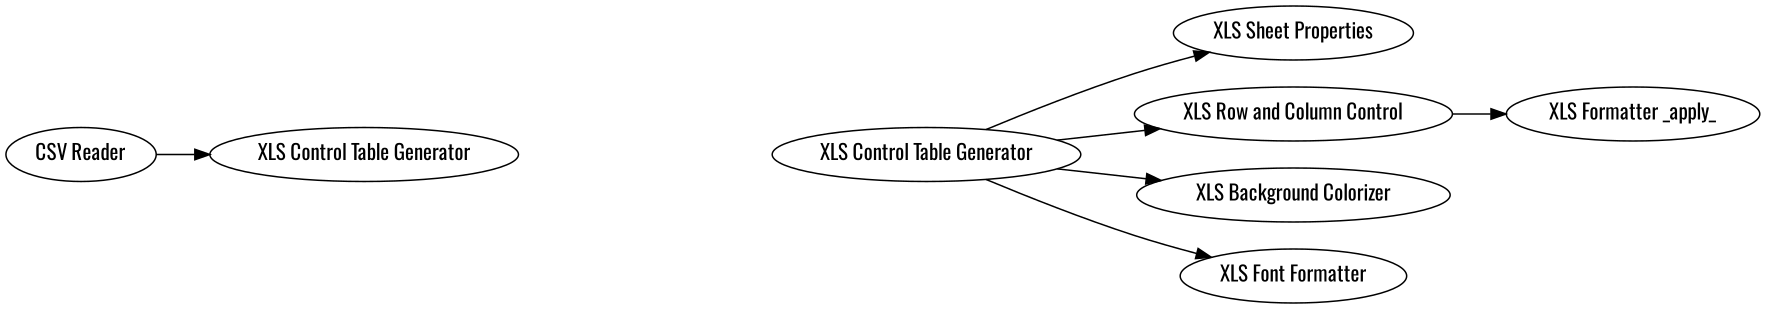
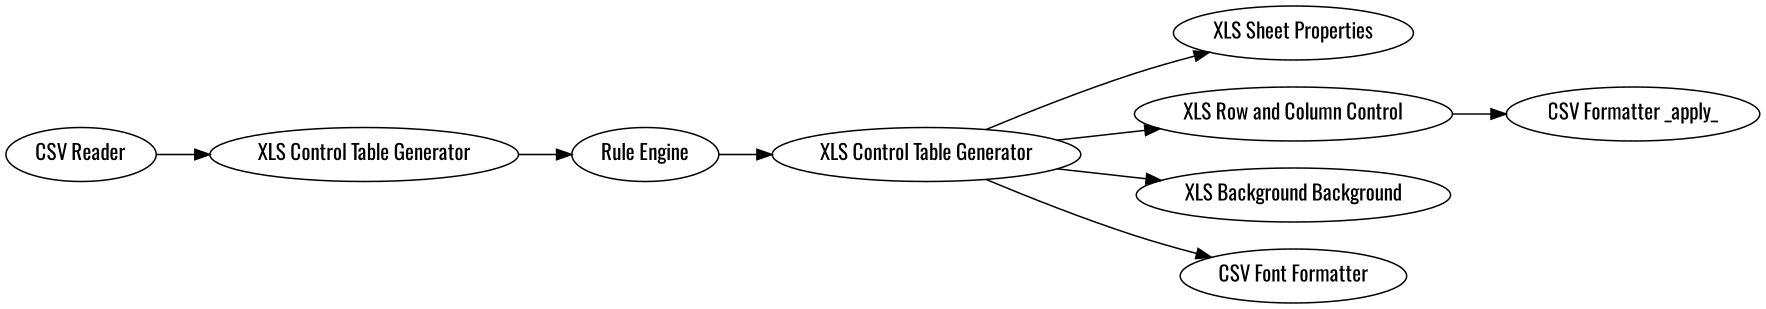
node "XLS Formatter _apply_": label "XLS Formatter _apply_" -> "CSV Formatter _apply_"
node "Rule Engine": added
node "XLS Background Colorizer": label "XLS Background Colorizer" -> "XLS Background Background"
node "XLS Font Formatter": label "XLS Font Formatter" -> "CSV Font Formatter"
